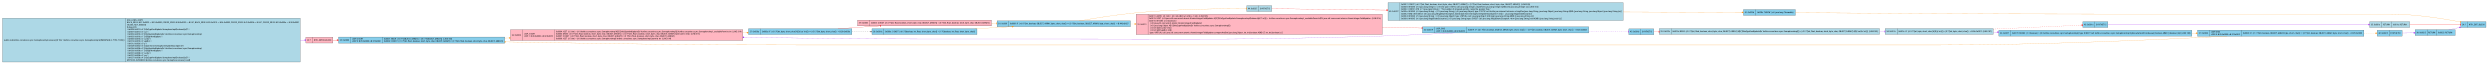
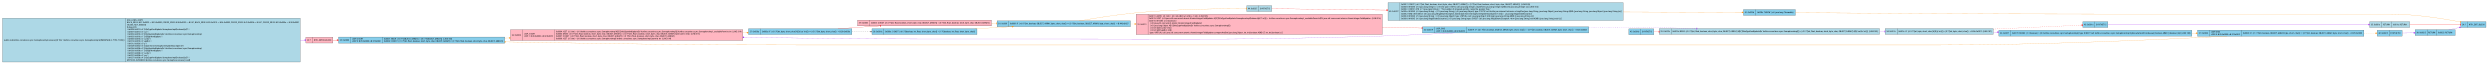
edge "32: 0x0019" -> "45: 0x001b": now "32: 0x0019" -> "33: 0x001b"
